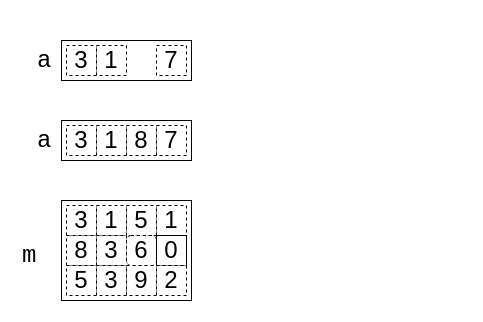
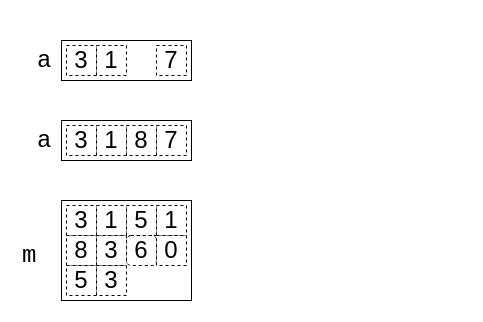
node "0": style solid -> dashed
node "9": removed
node "2": removed
